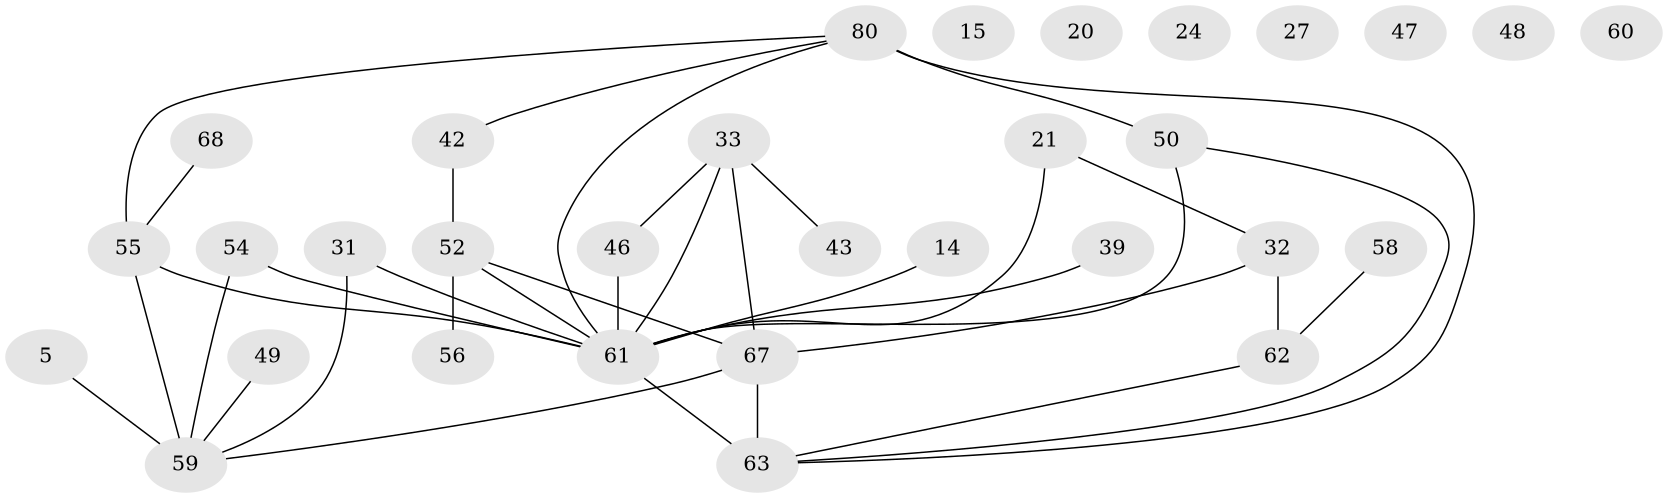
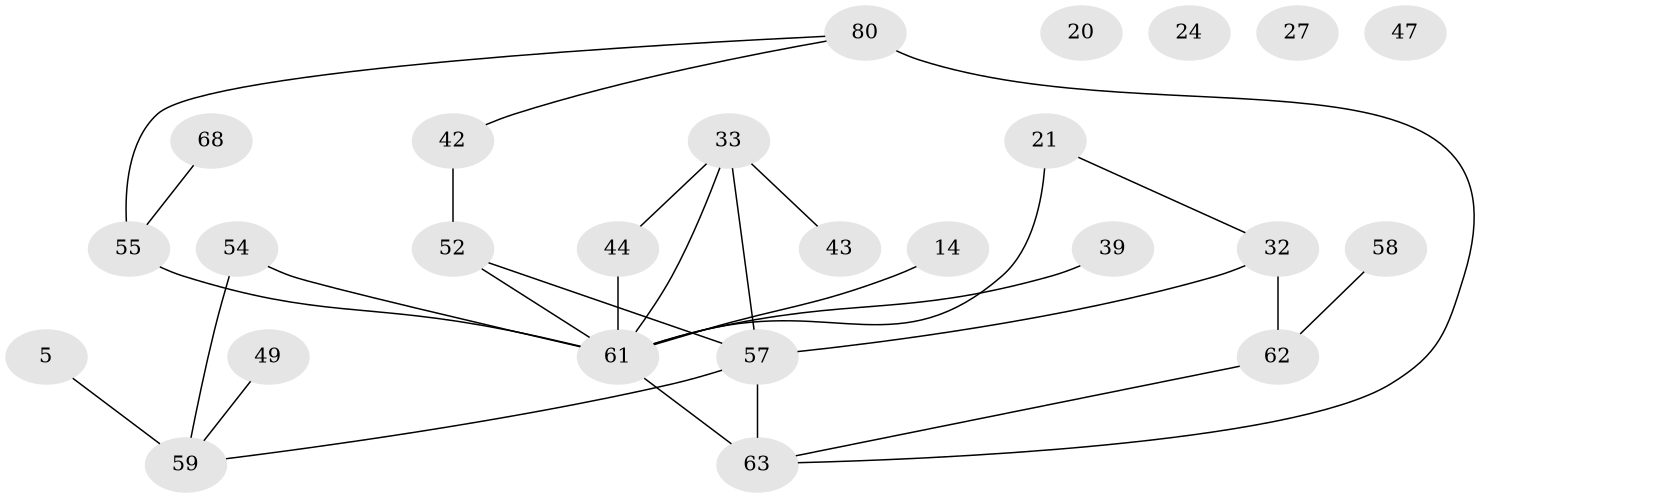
node "15": removed
node "48": removed
node "60": removed
edge "80" -- "61": removed
node "50": removed
node "31": removed
node "46": label "46" -> "44"
edge "55" -- "59": removed
node "56": removed
node "67": label "67" -> "57"
